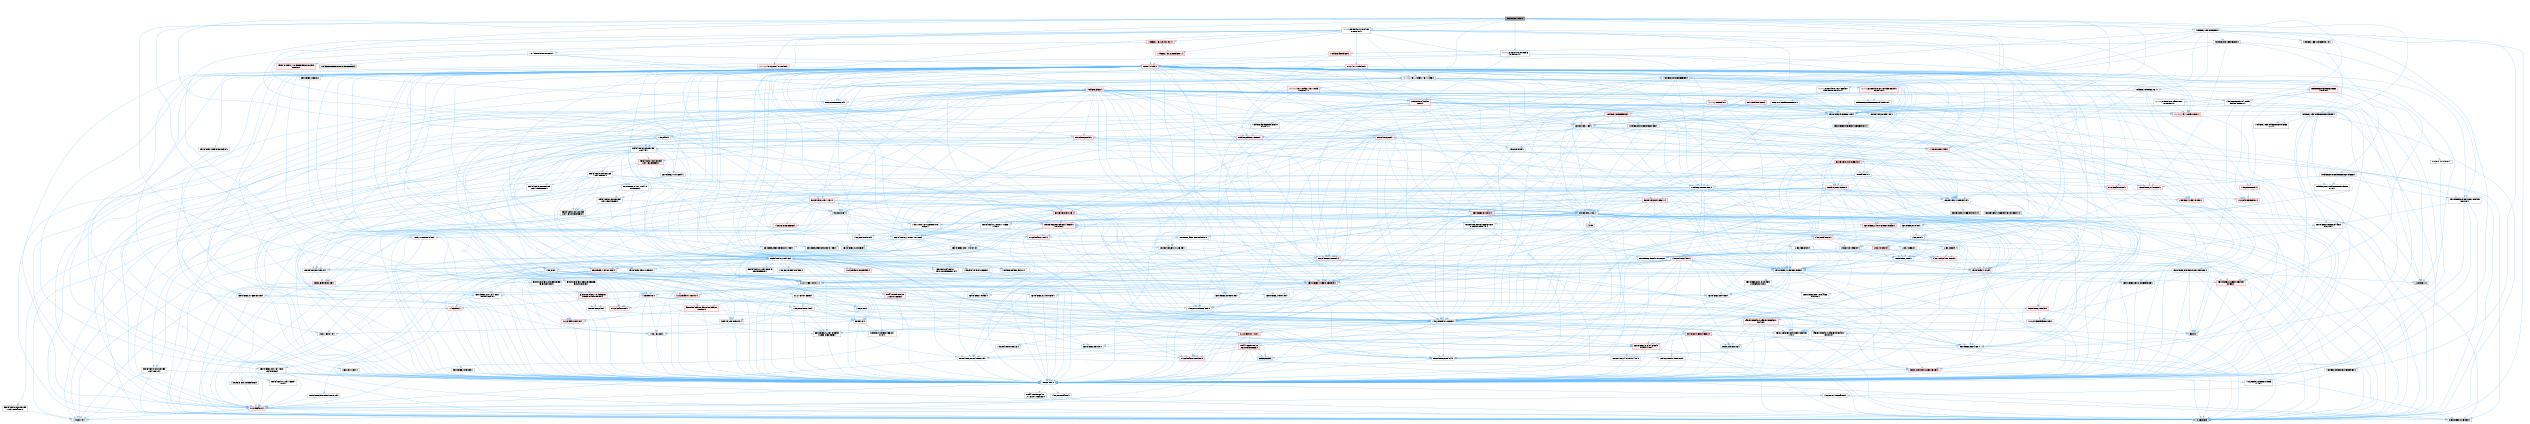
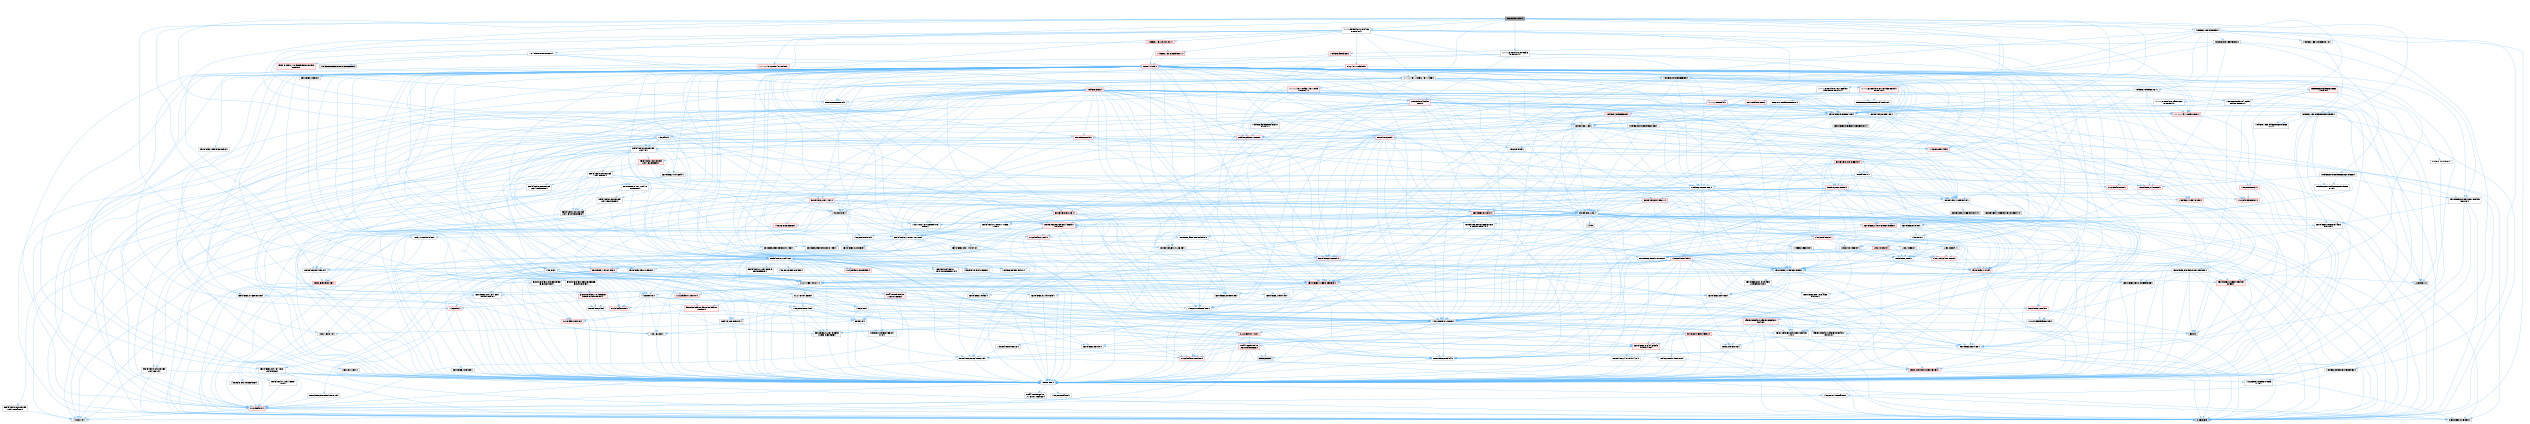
edge "Containers/BitArray.h" -> "Containers/ContainerAllocation Policies.h": now "Containers/BitArray.h" -> "Templates/CopyQualifiers AndRefsFromTo.h"
node "Algo/HeapSort.h": label "Algo/HeapSort.h" -> "Widgets/HeapSort.h"
